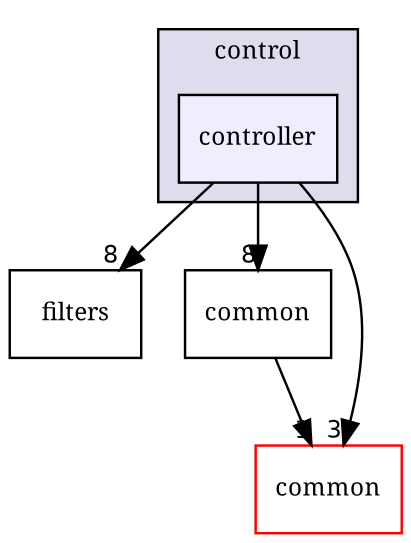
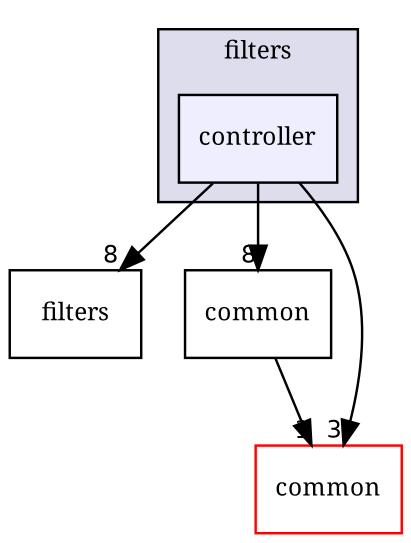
cluster "control": label "control" -> "filters"
